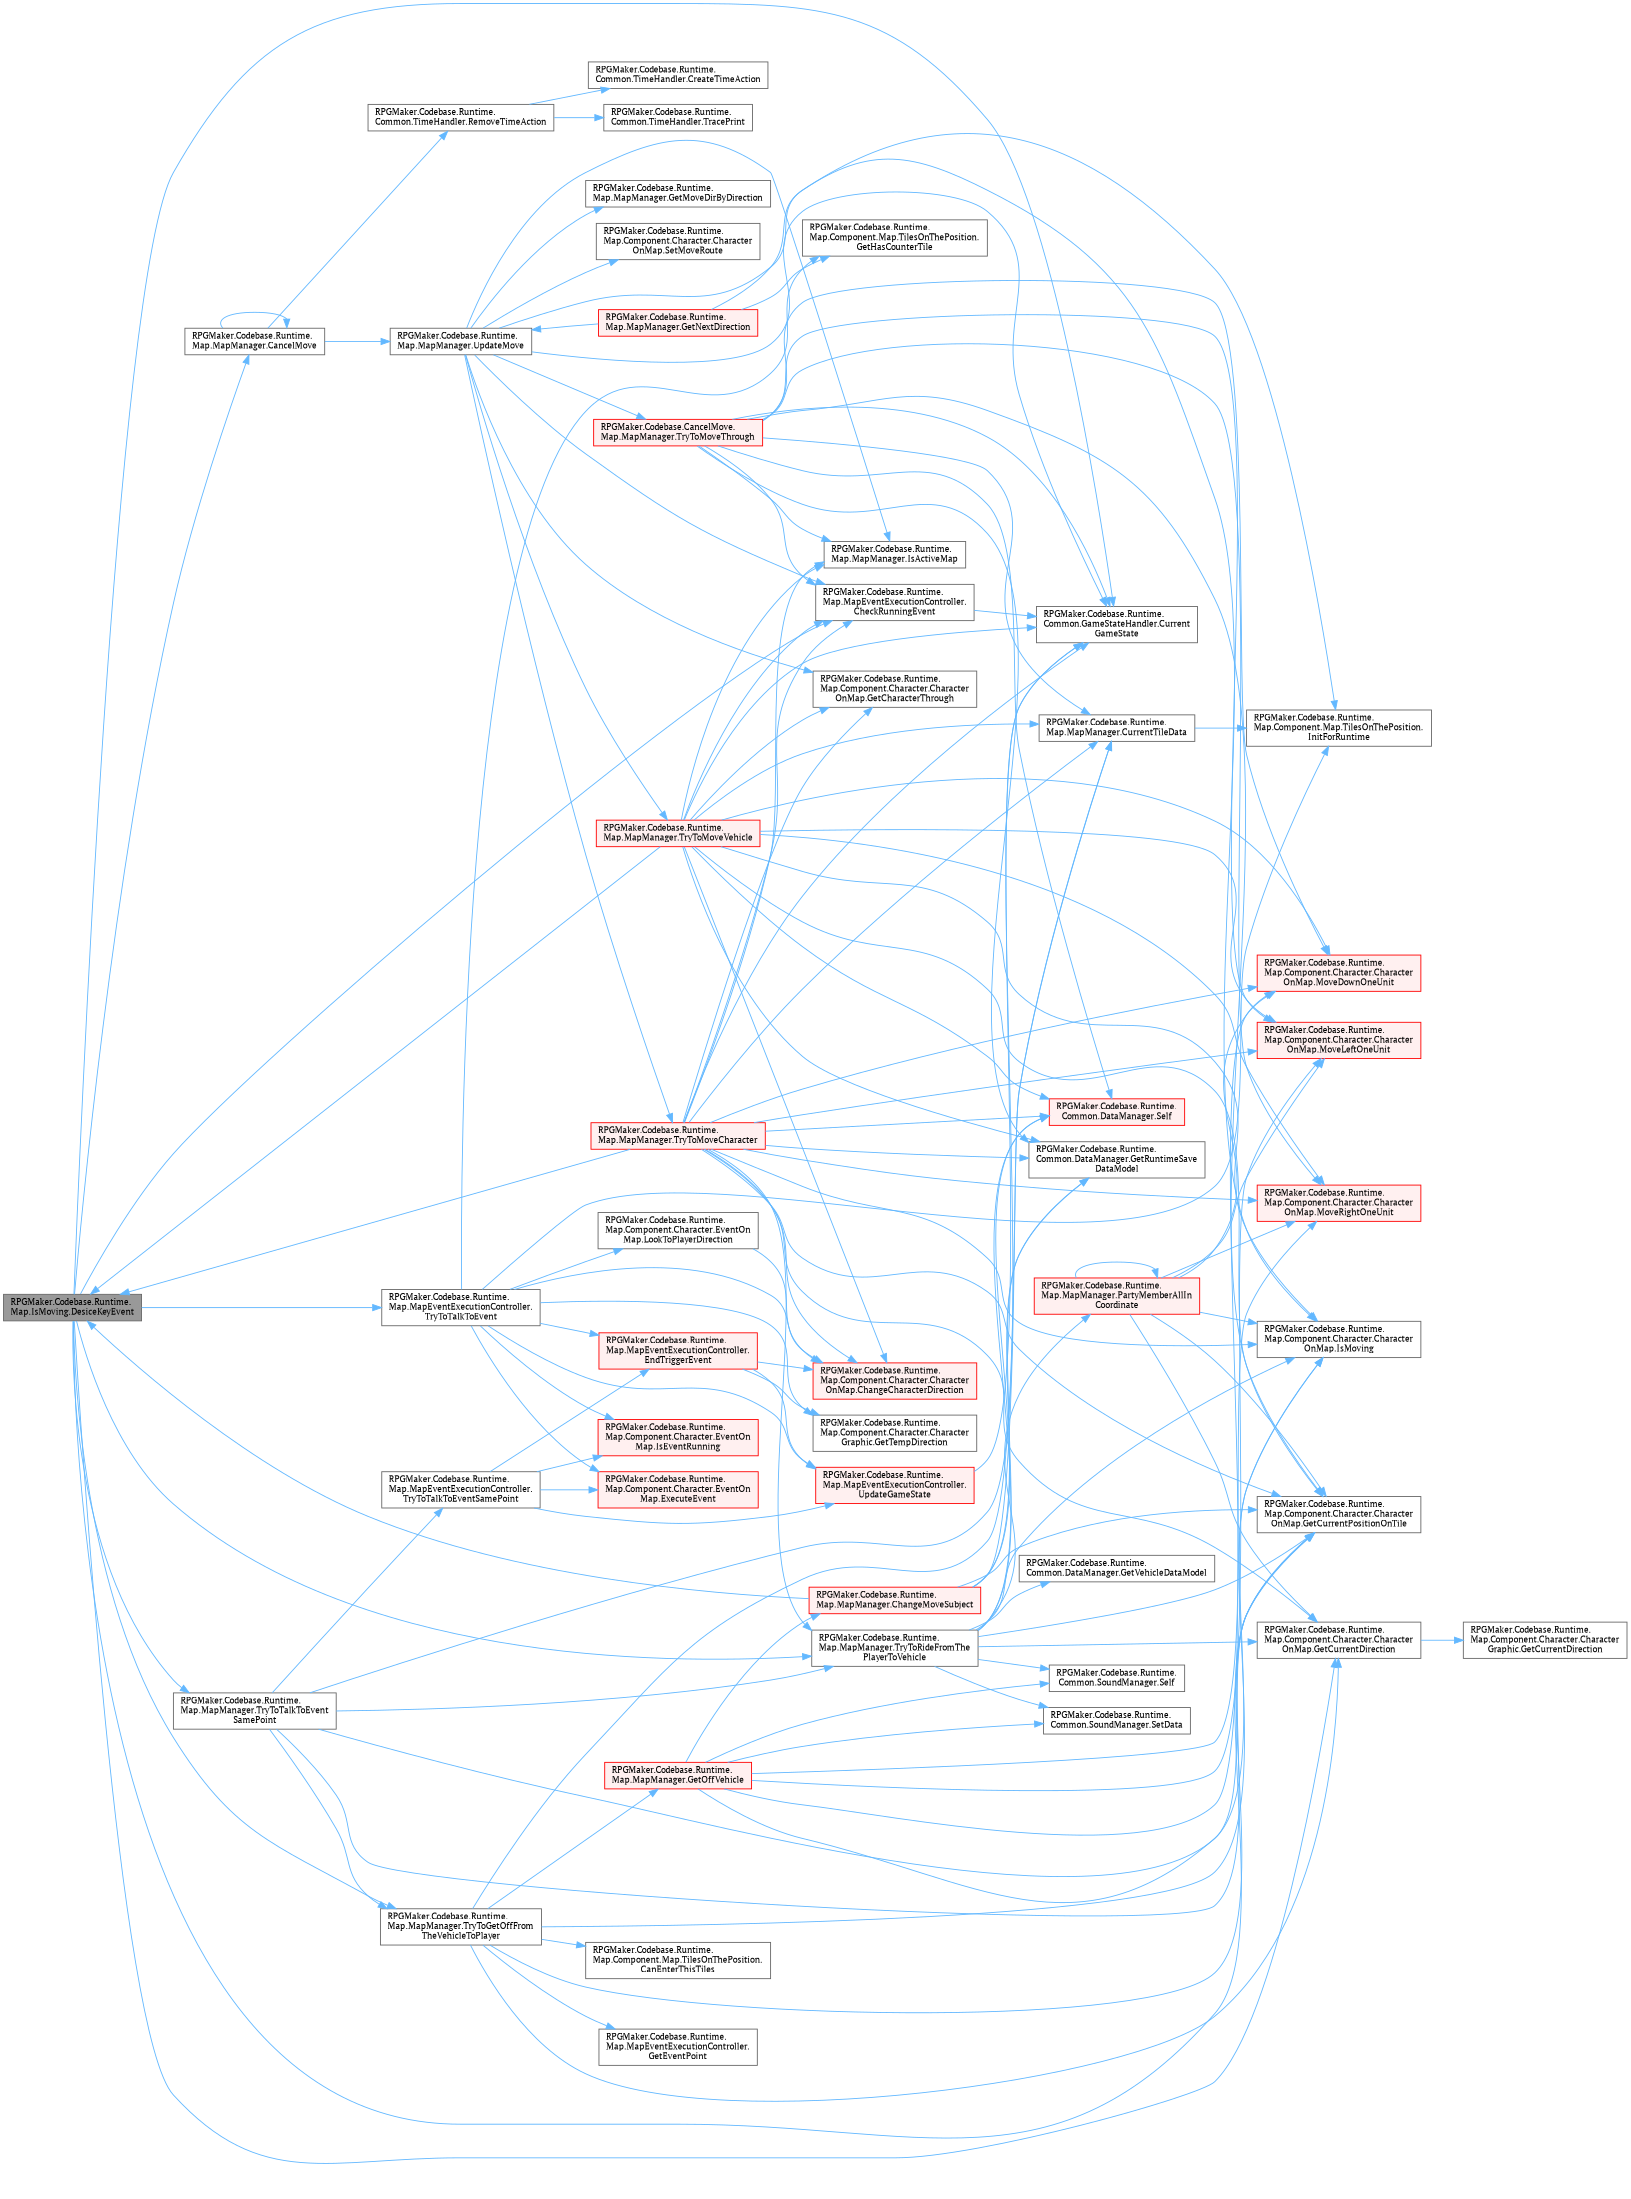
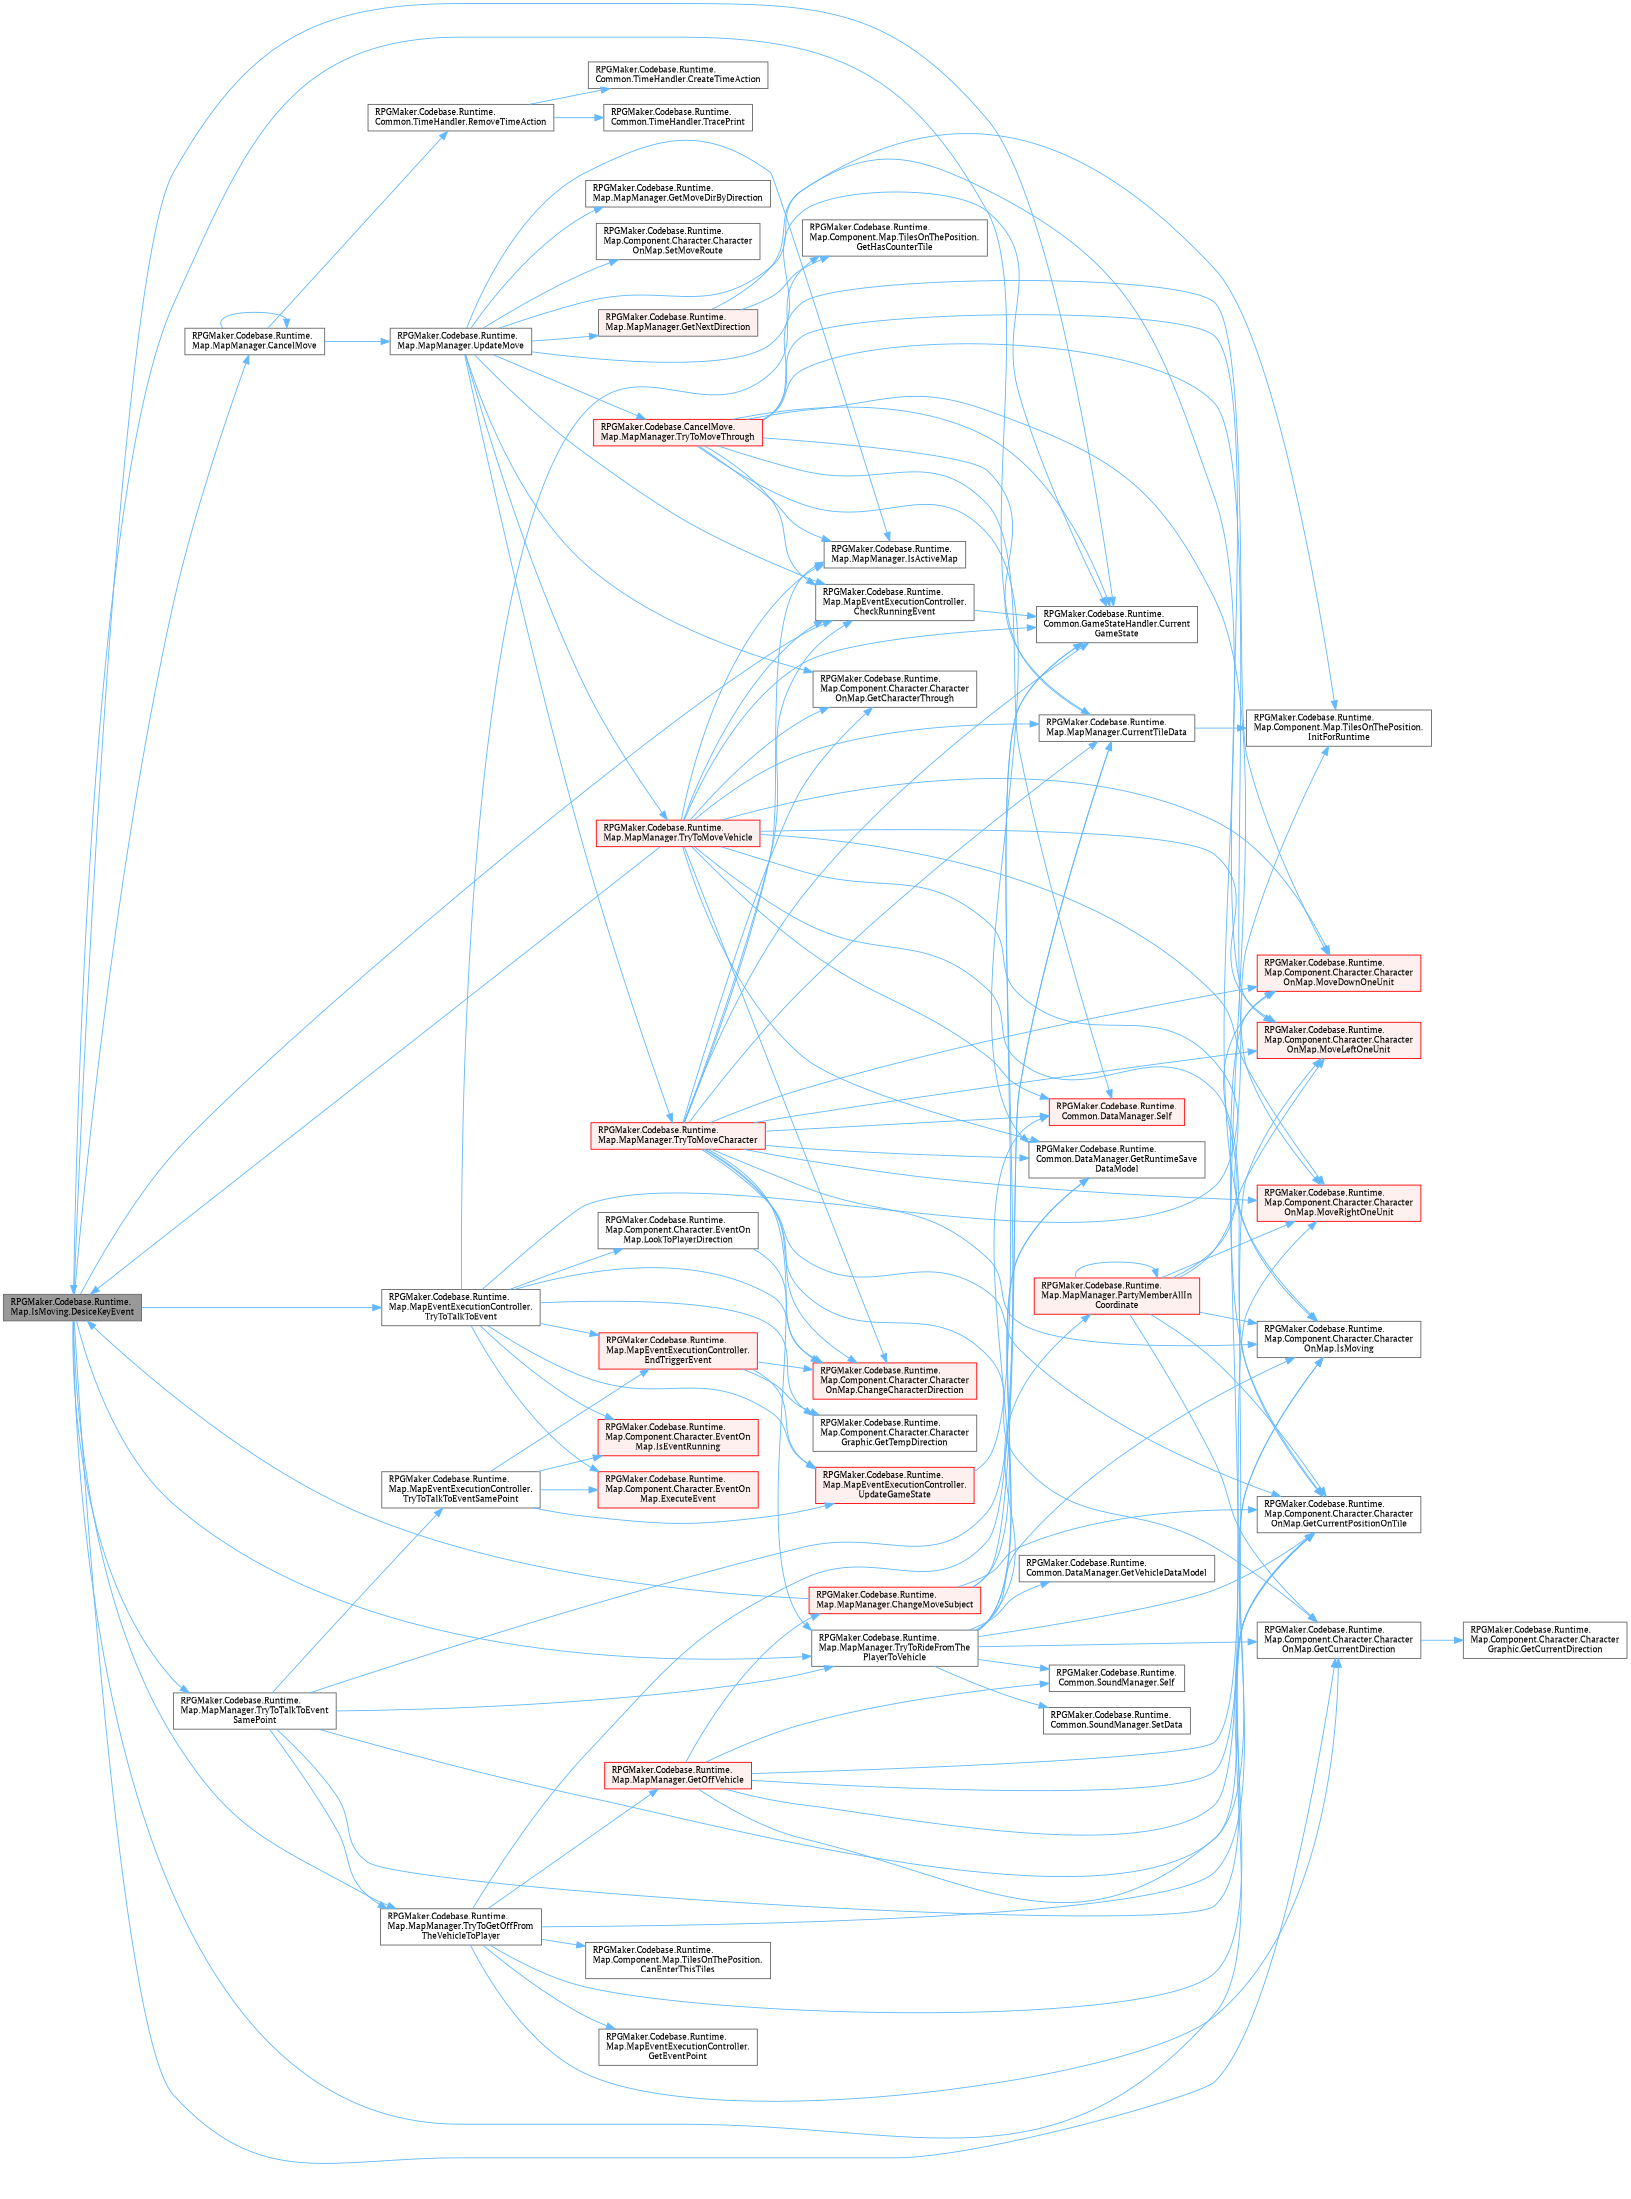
node "RPGMaker.Codebase.Runtime. Map.MapManager.GetNextDirection": color red -> grey40
edge "RPGMaker.Codebase.Runtime. Map.MapManager.GetNextDirection" -> "RPGMaker.Codebase.Runtime. Map.MapManager.UpdateMove": reversed
edge "RPGMaker.Codebase.Runtime. Map.MapManager.TryToMoveCharacter" -> "RPGMaker.Codebase.Runtime. Map.IsMoving.DesiceKeyEvent": now "RPGMaker.Codebase.Runtime. Map.MapManager.CurrentTileData" -> "RPGMaker.Codebase.Runtime. Map.IsMoving.DesiceKeyEvent"
edge "RPGMaker.Codebase.Runtime. Map.MapManager.ChangeMoveSubject" -> "RPGMaker.Codebase.Runtime. Common.DataManager.Self": removed
edge "RPGMaker.Codebase.Runtime. Map.MapManager.GetOffVehicle" -> "RPGMaker.Codebase.Runtime. Common.SoundManager.SetData": removed
